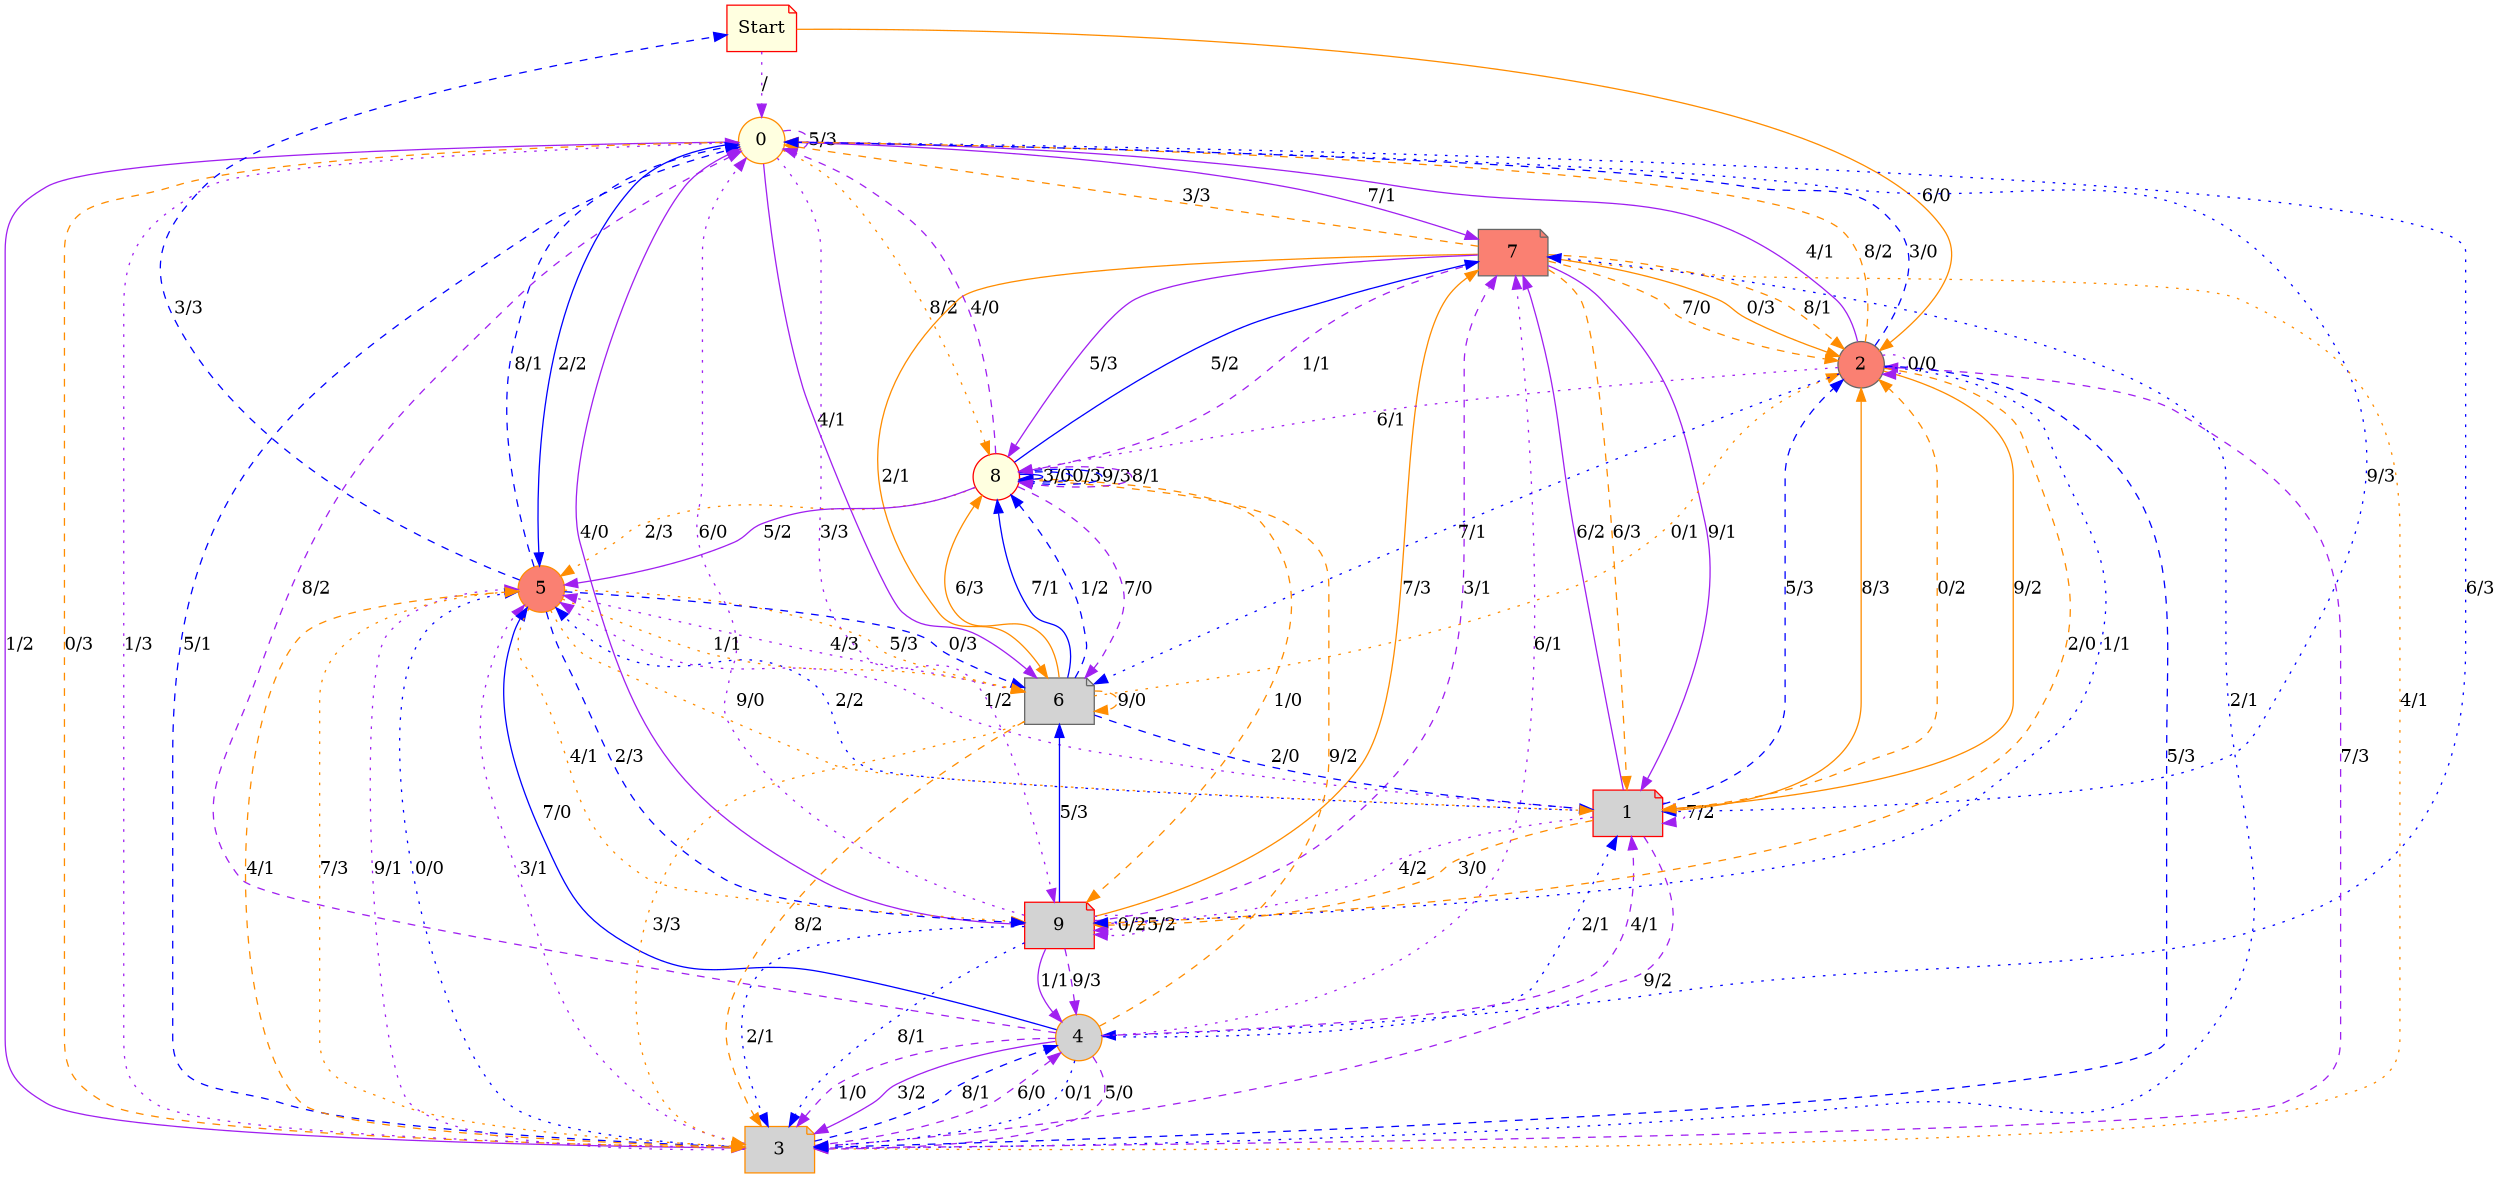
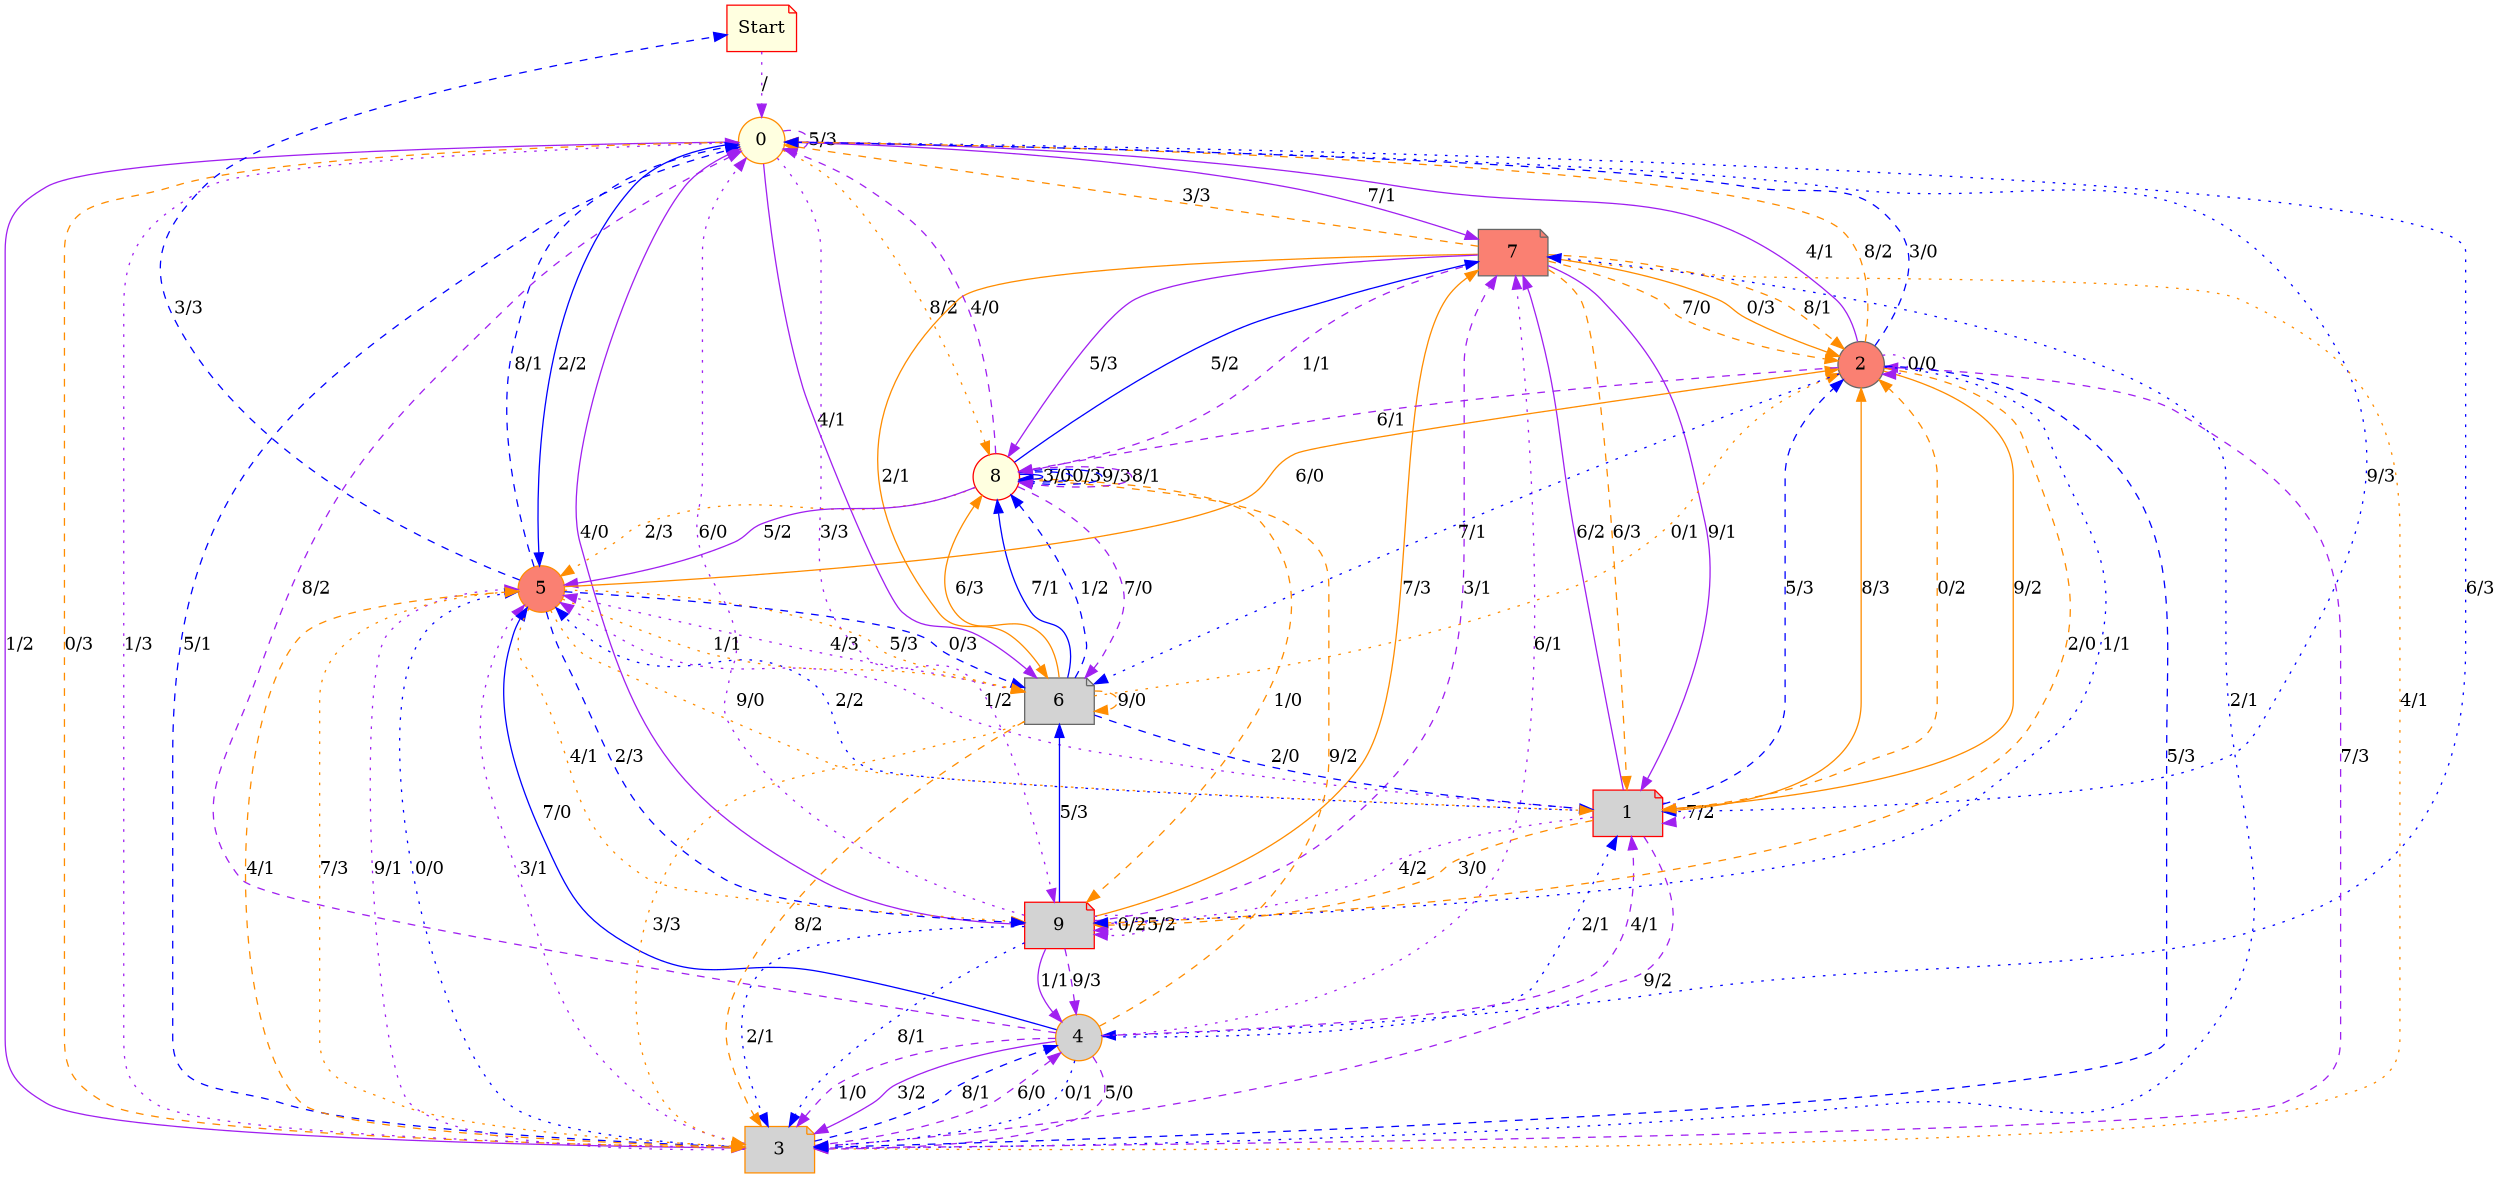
edge "Start" -> "2": now "5" -> "2"
edge "2" -> "8": style dotted -> dashed
